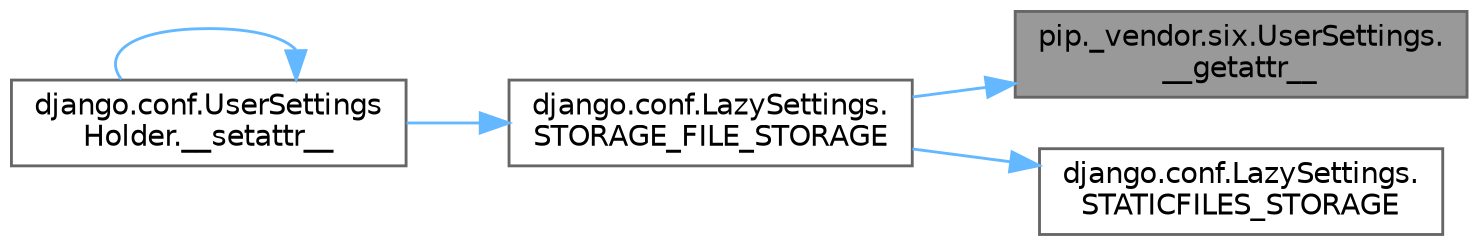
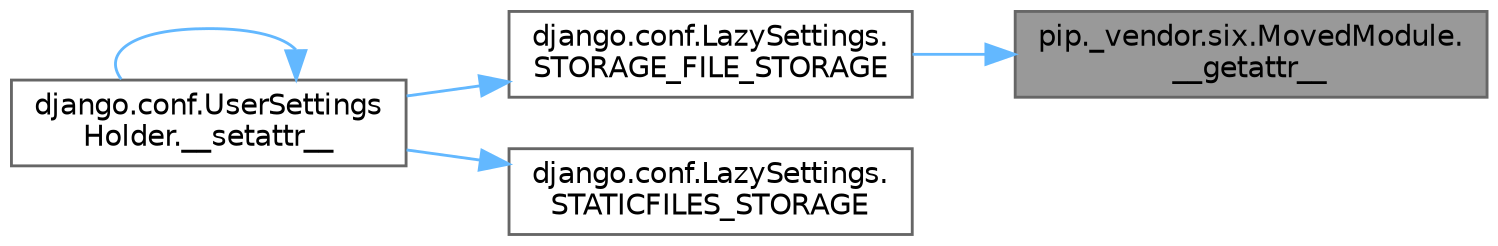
node "pip._vendor.six.UserSettings. __getattr__": label "pip._vendor.six.UserSettings. __getattr__" -> "pip._vendor.six.MovedModule. __getattr__"
edge "django.conf.LazySettings. STORAGE_FILE_STORAGE" -> "django.conf.LazySettings. STATICFILES_STORAGE": now "django.conf.UserSettings Holder.__setattr__" -> "django.conf.LazySettings. STATICFILES_STORAGE"
